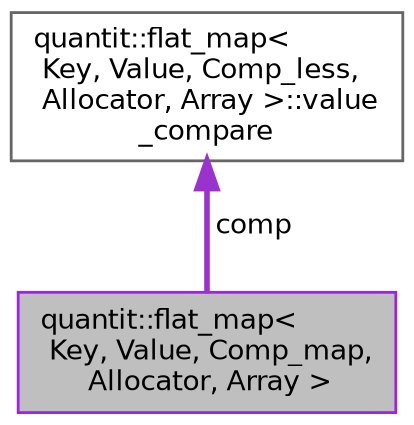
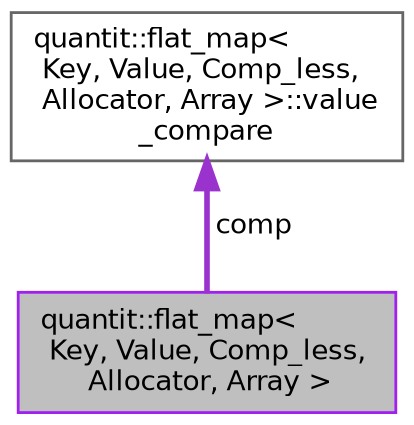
node "quantit::flat_map< Key, Value, Comp_map, Allocator, Array >": label "quantit::flat_map< Key, Value, Comp_map, Allocator, Array >" -> "quantit::flat_map< Key, Value, Comp_less, Allocator, Array >"
